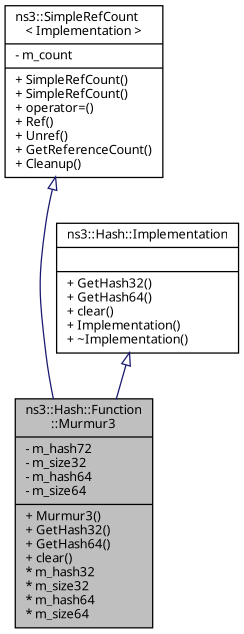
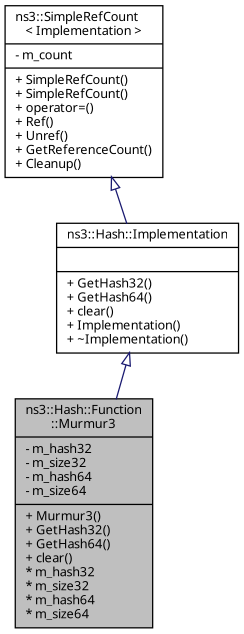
edge "ns3::Hash::Function" -> "ns3::SimpleRefCount": now "ns3::Hash::Implementation" -> "ns3::SimpleRefCount"
node "ns3::Hash::Function": text "- m_hash72" -> "- m_hash32"
